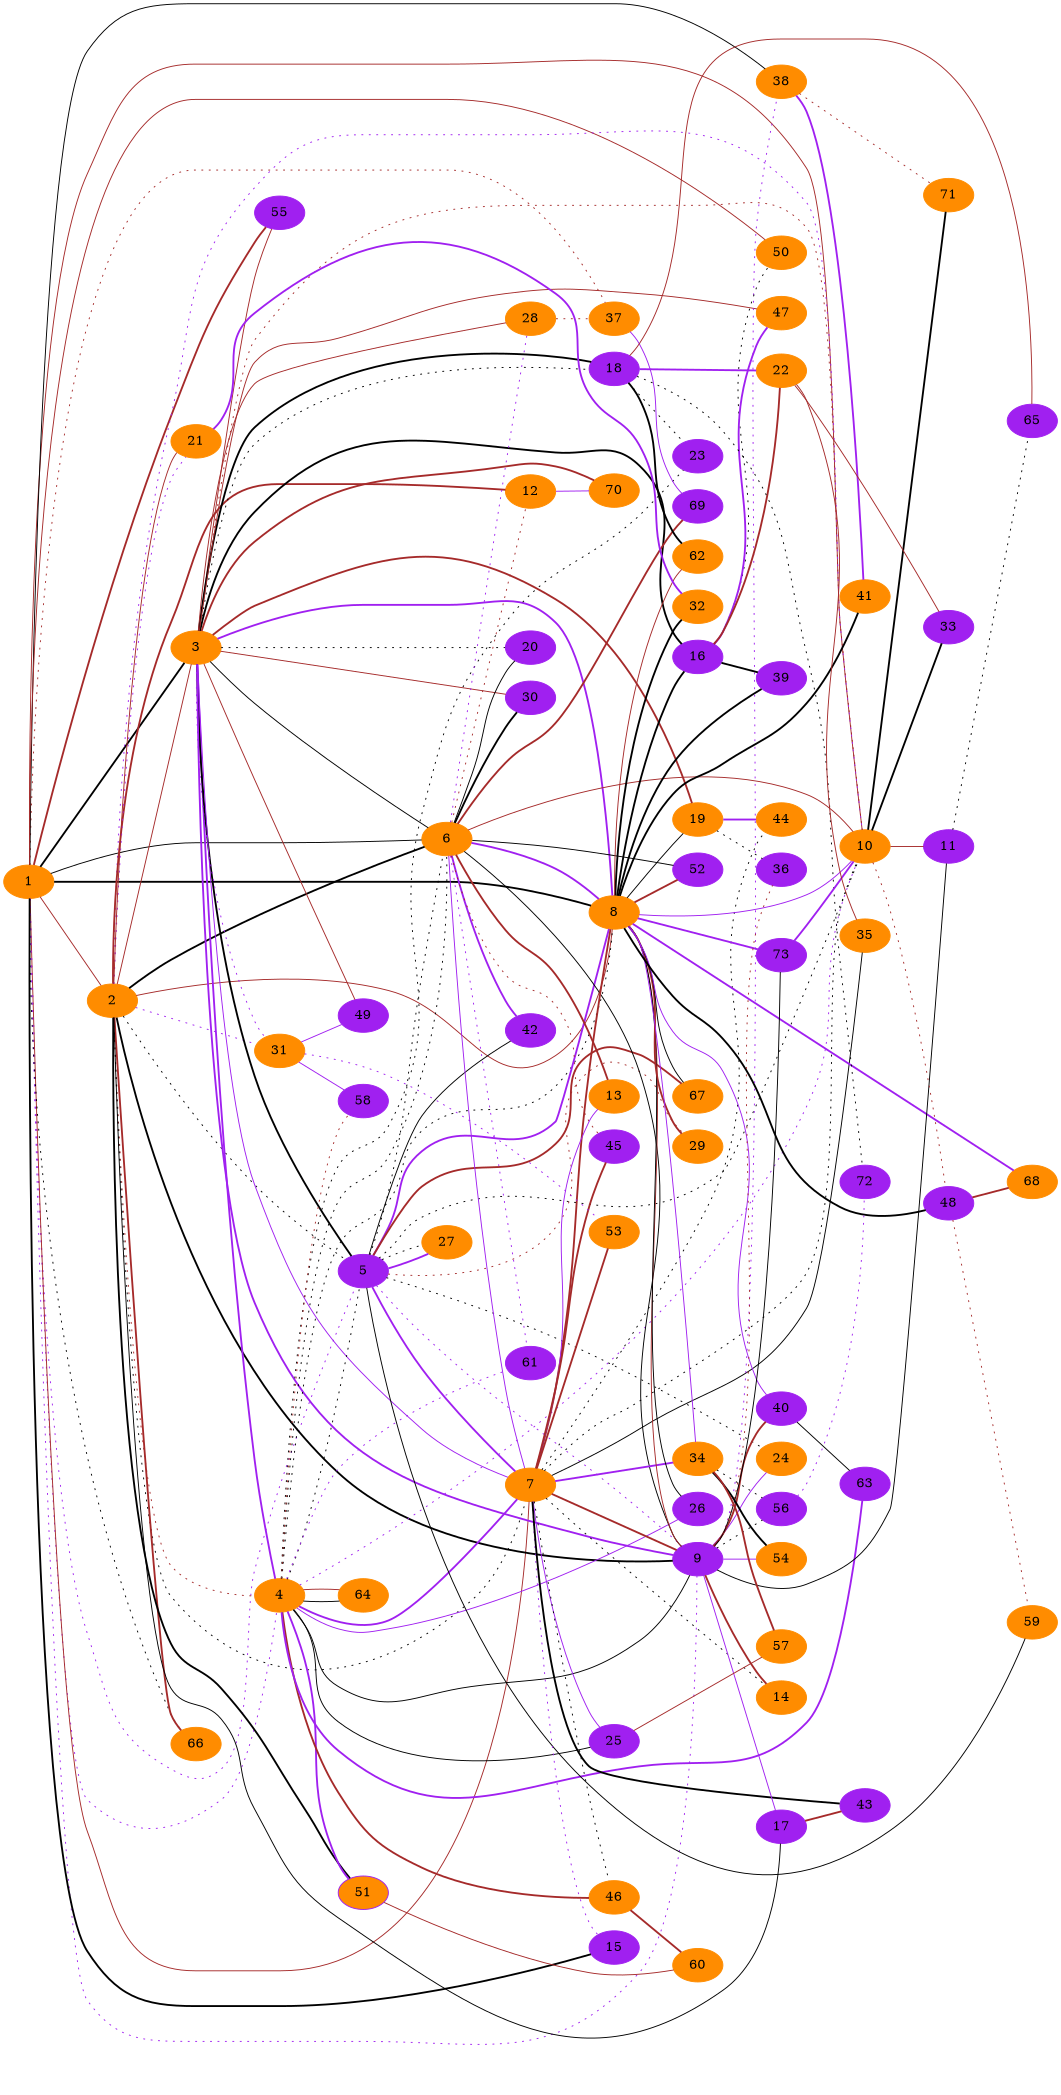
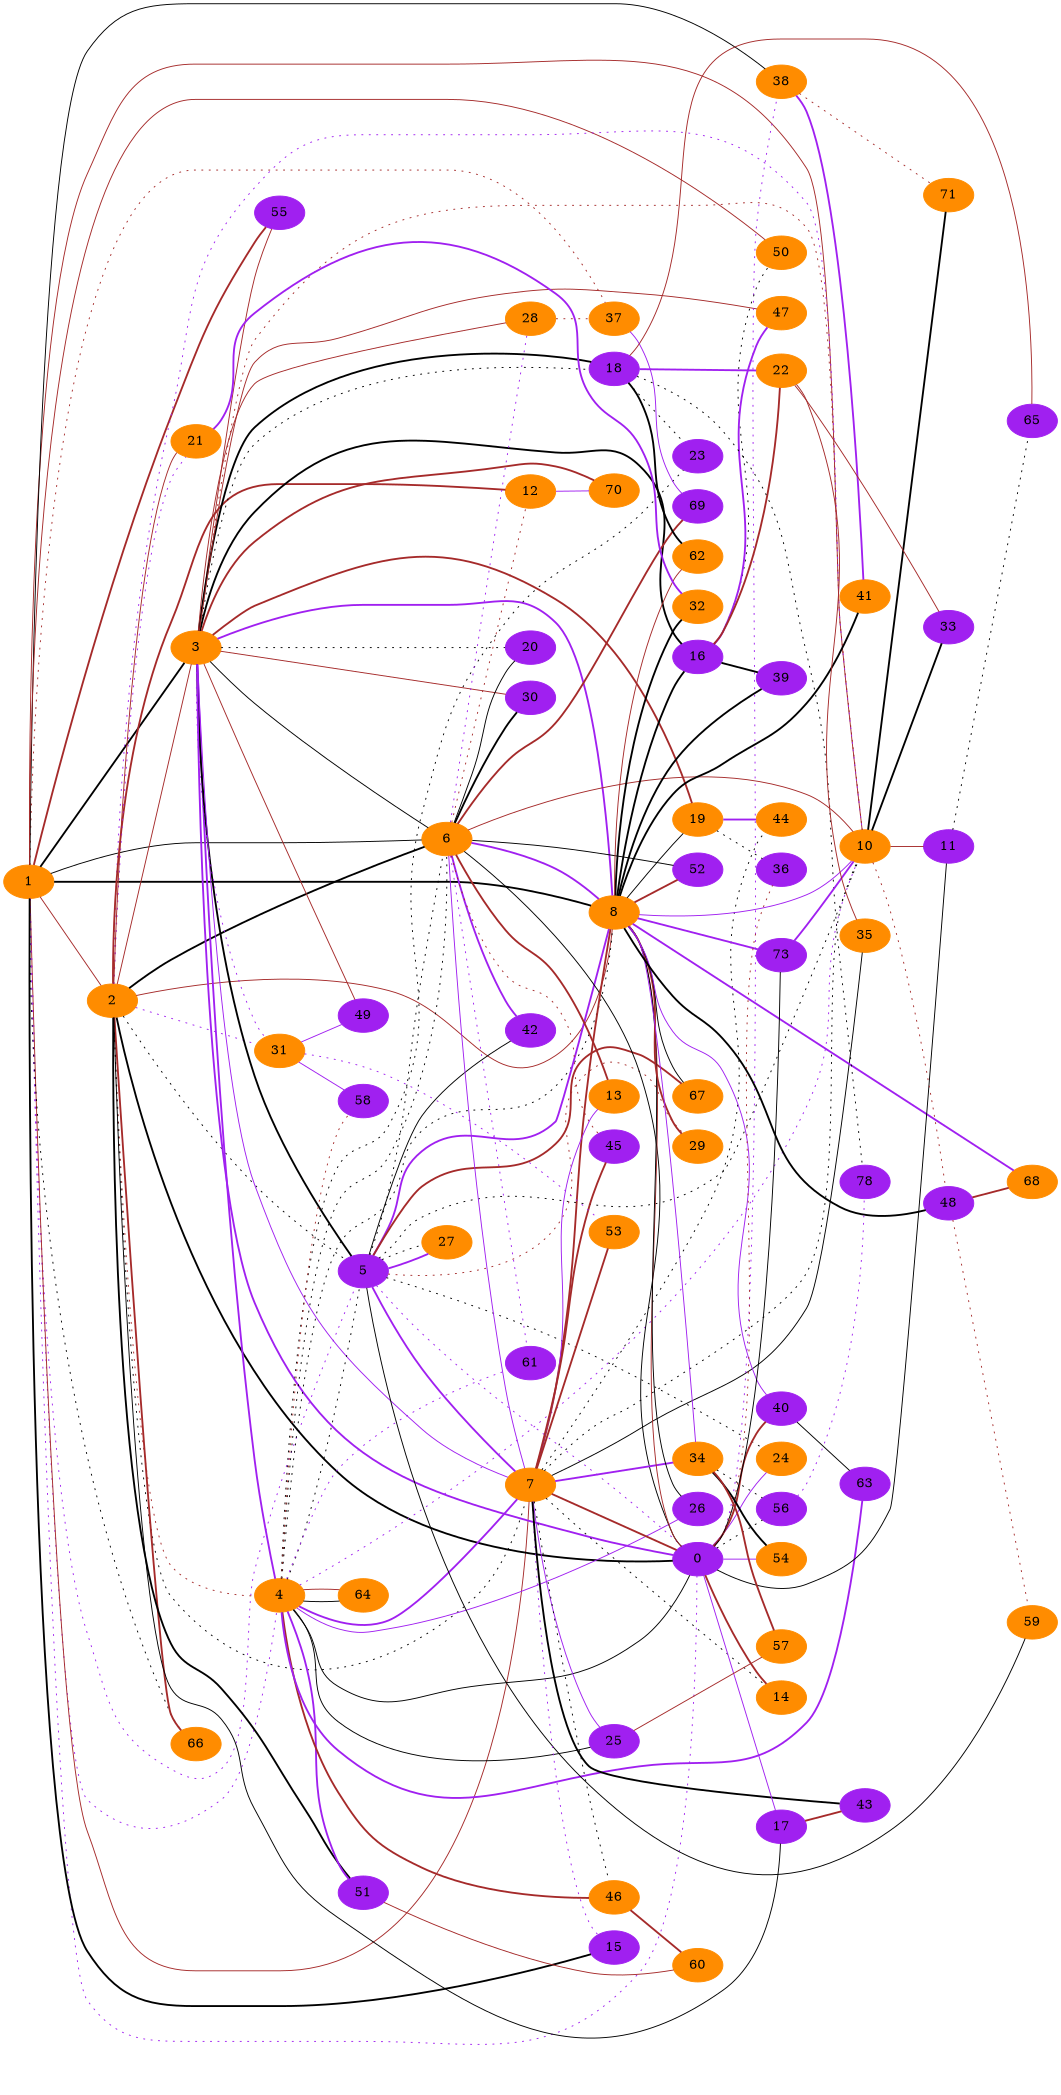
node "72": label "72" -> "78"
node "9": label "9" -> "0"
node "51": fillcolor darkorange -> purple
